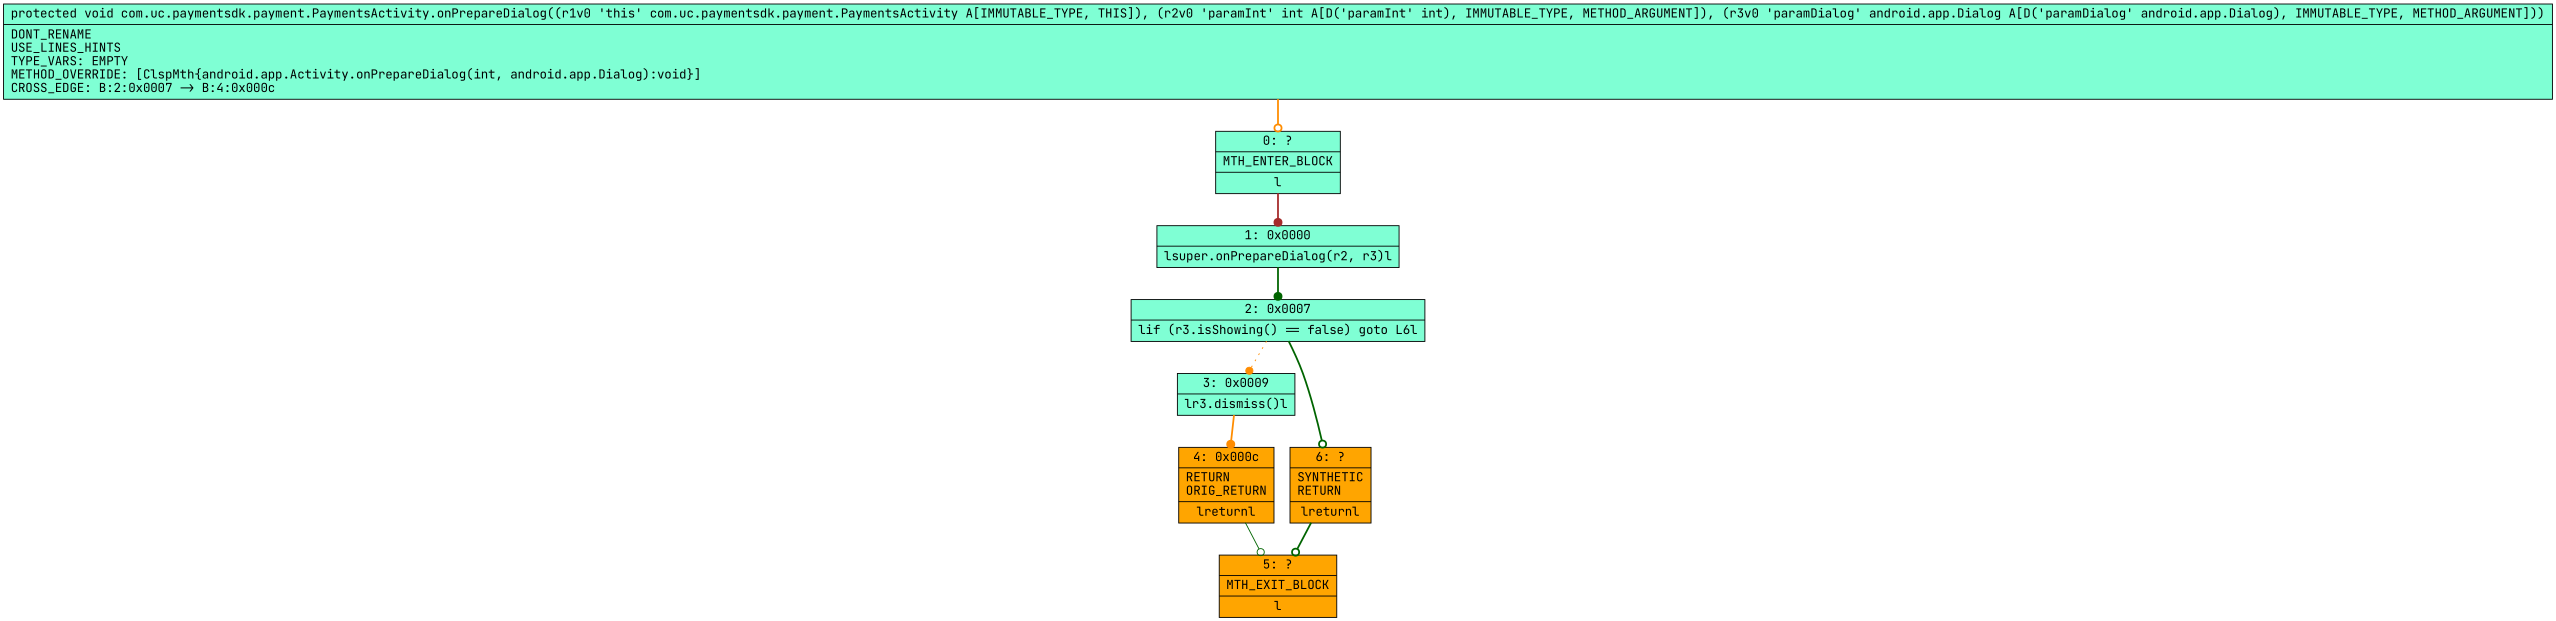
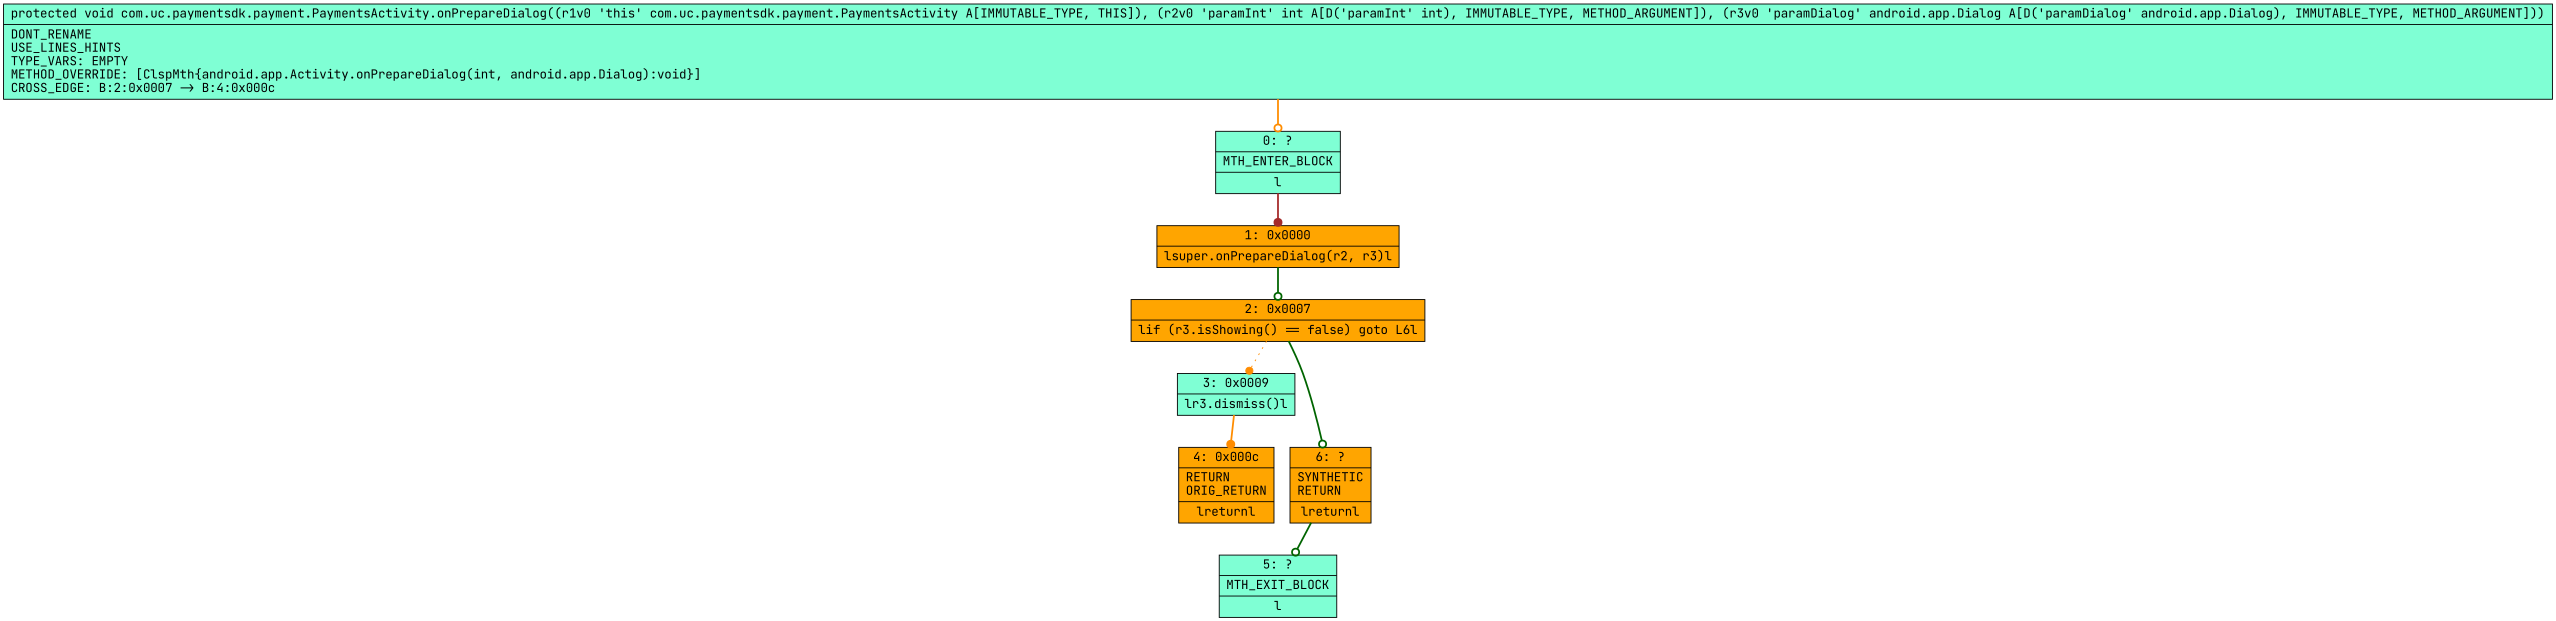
node "1: 0x0000": fillcolor aquamarine -> orange
edge "1: 0x0000" -> "2: 0x0007": arrowhead dot -> odot
node "2: 0x0007": fillcolor aquamarine -> orange
edge "4: 0x000c" -> "5: ?": removed
node "5: ?": fillcolor orange -> aquamarine
